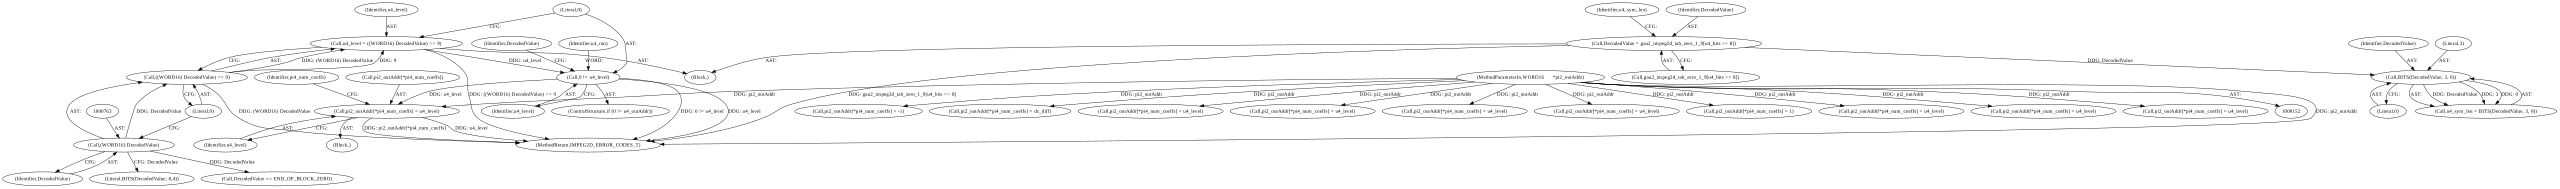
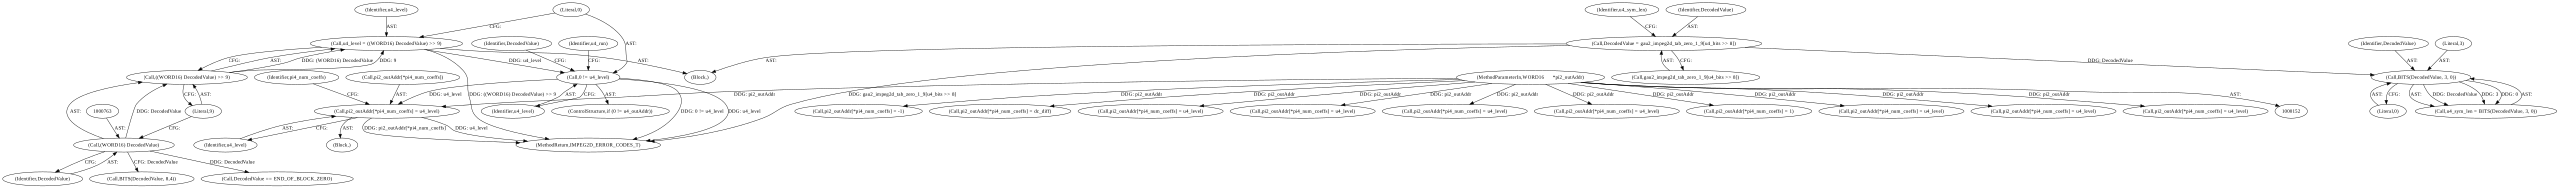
edge "(Identifier,u4_run)" -> "(Call,0 != u4_level)": label "WORD: " -> "CFG: "
edge "(MethodParameterIn,WORD16      *pi2_outAddr)" -> "(MethodReturn,IMPEG2D_ERROR_CODES_T)": removed, label "DDG: pi2_outAddr"
edge "(Call,((WORD16) DecodedValue) >> 9)" -> "(MethodReturn,IMPEG2D_ERROR_CODES_T)": removed, label "DDG: (WORD16) DecodedValue"
node "(Literal,BITS(DecodedValue, 8,4))": label "(Literal,BITS(DecodedValue, 8,4))" -> "(Call,BITS(DecodedValue, 8,4))"
